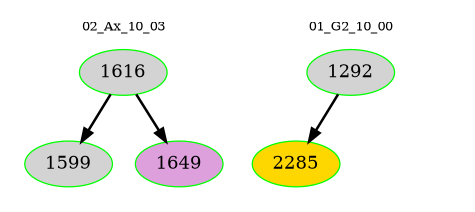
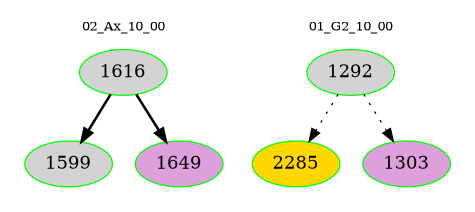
cluster "02_Ax_10_03": label "02_Ax_10_03" -> "02_Ax_10_00"
edge "1292" -> "2285": style bold -> dotted
node "1303": added
